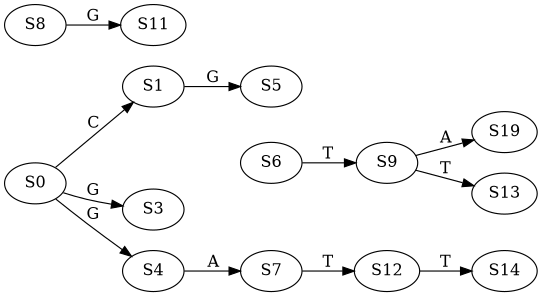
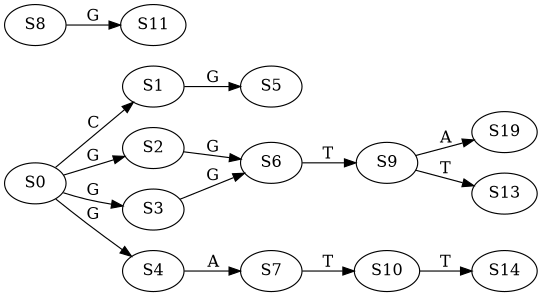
node "S2": added
edge "S3" -> "S6": added, label "G"
node "S12": label "S12" -> "S10"
